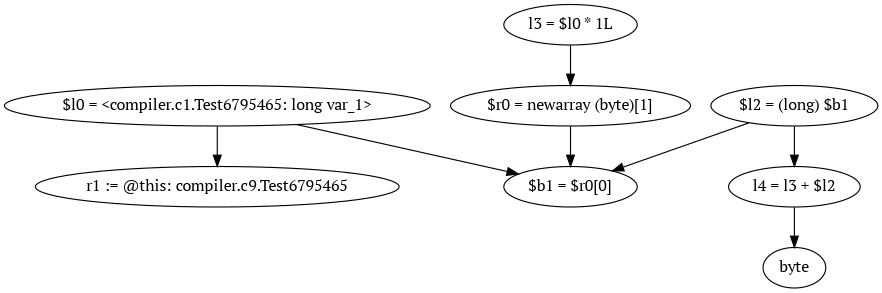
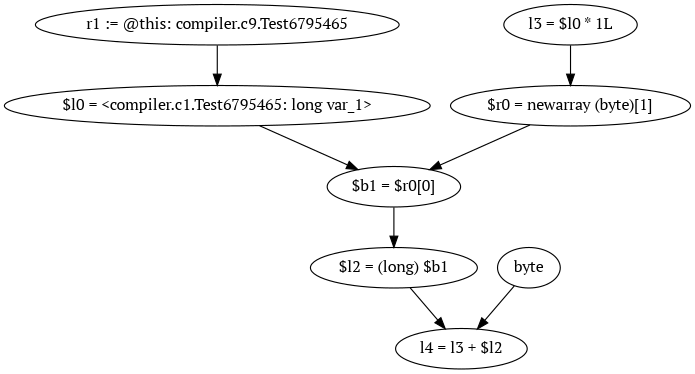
edge "$l0 = <compiler.c1.Test6795465: long var_1>" -> "r1 := @this: compiler.c9.Test6795465": reversed
edge "$l2 = (long) $b1" -> "$b1 = $r0[0]": reversed
edge "l4 = l3 + $l2" -> "byte": reversed
